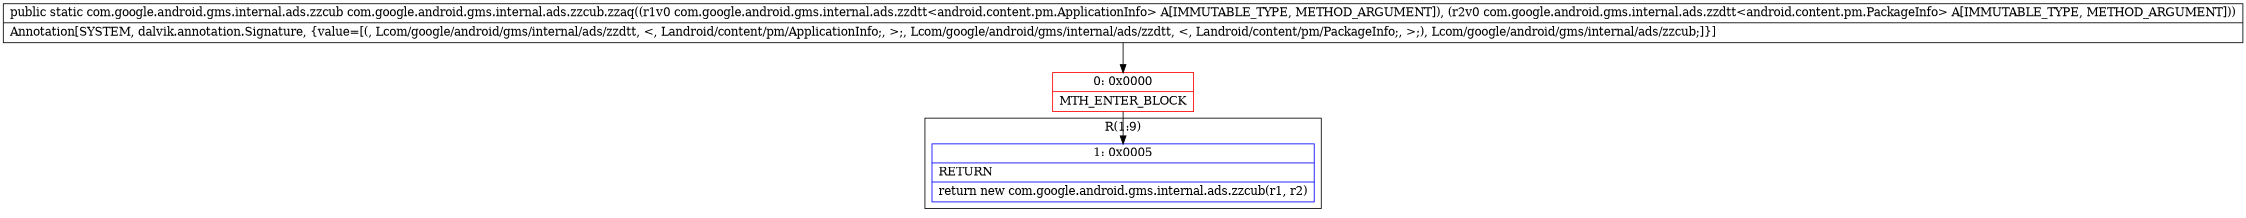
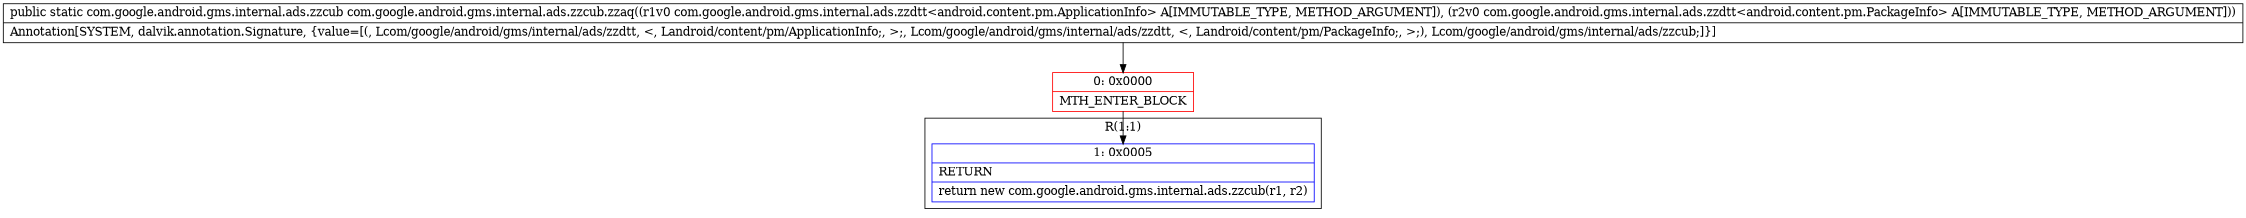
cluster "R(1:9)": label "R(1:9)" -> "R(1:1)"
